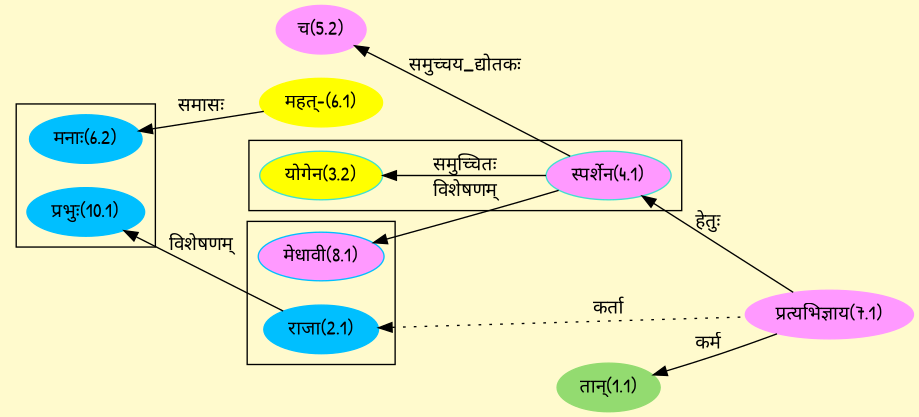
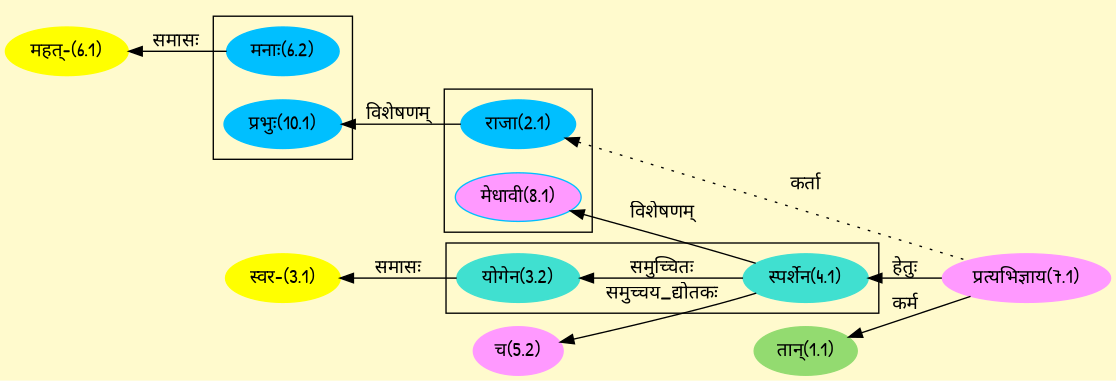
edge "महत्-(6.1)" -> "मनाः(6.2)": reversed
node "योगेन(3.2)": fillcolor #ffff00 -> #40e0d0
node "स्पर्शेन(4.1)": fillcolor #ff99ff -> #40e0d0
node "स्वर-(3.1)": added
